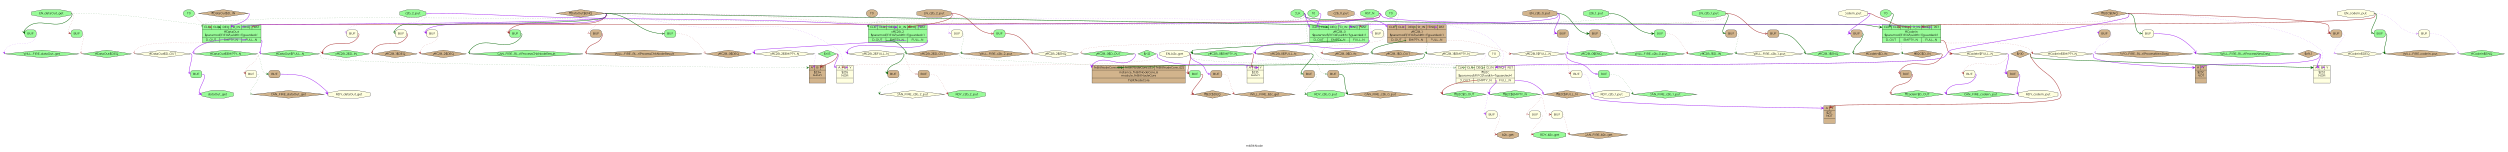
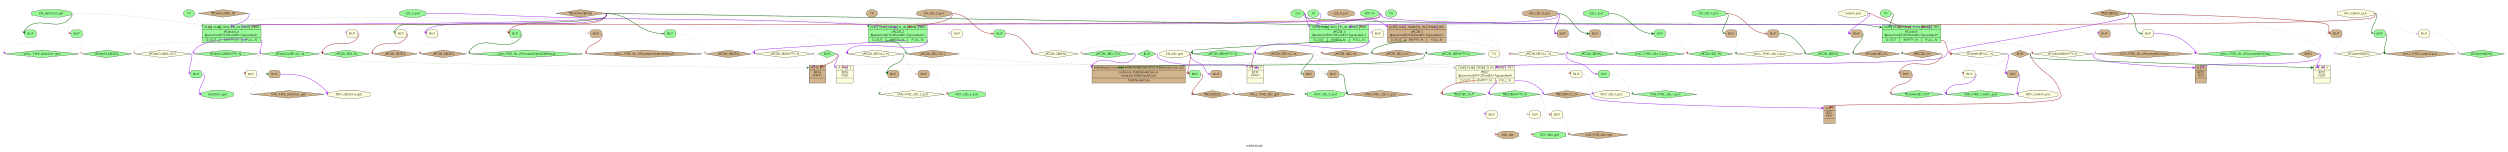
node "WILL_FIRE_c2b_2_put": removed
node "vffC2B_1$EMPTY_N": fillcolor lightyellow -> palegreen
